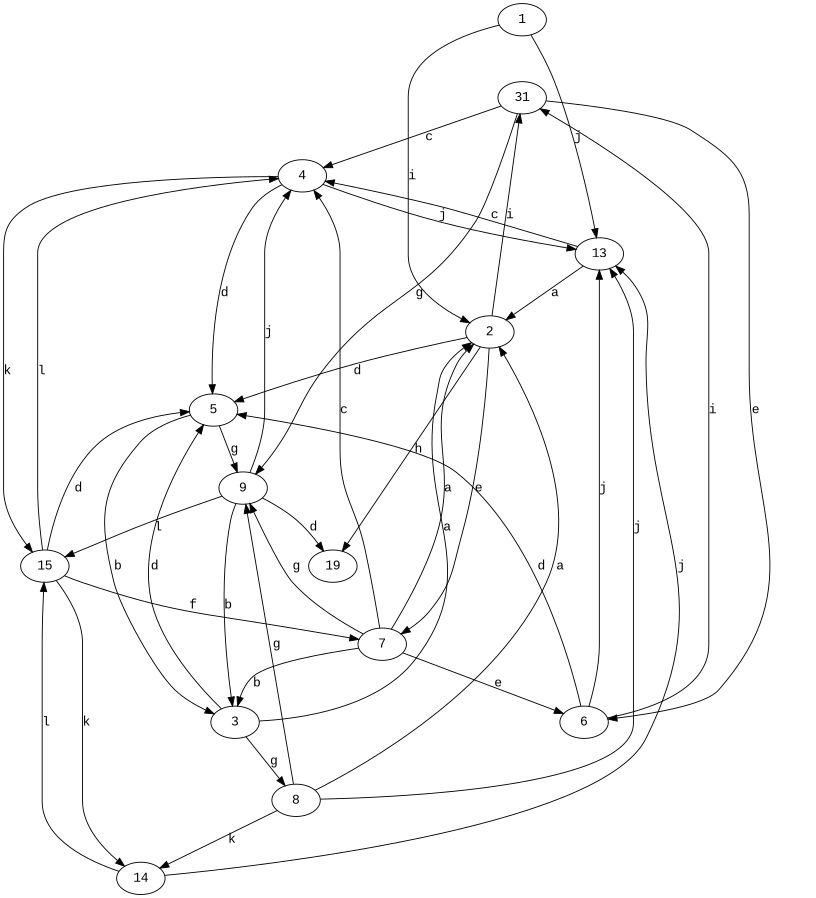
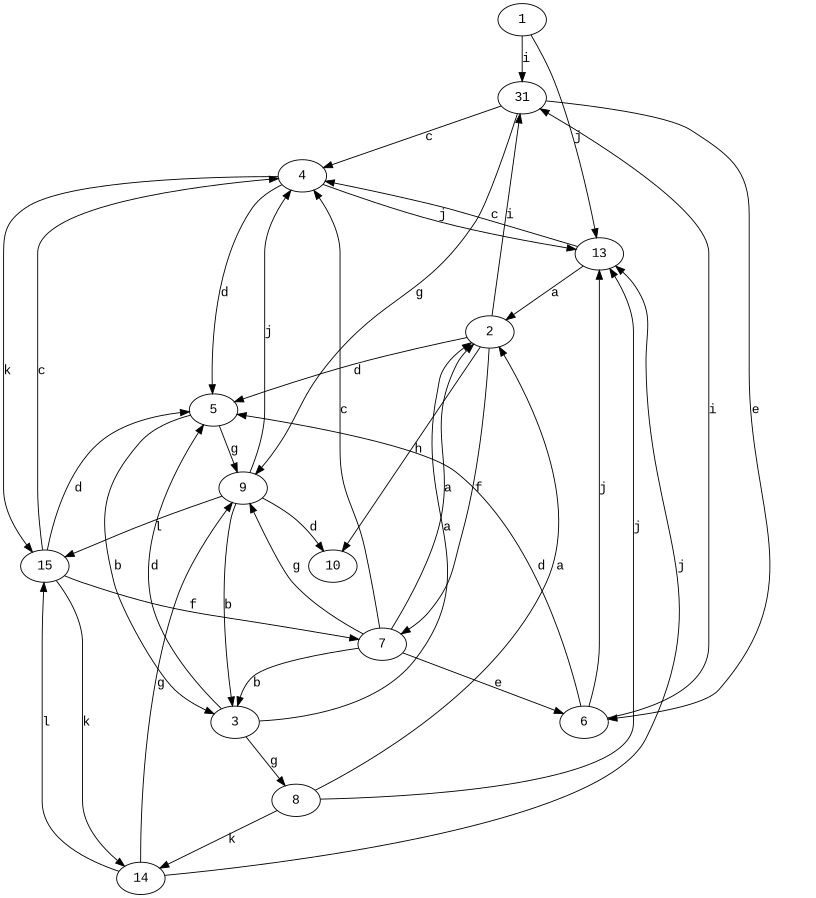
edge "1" -> "2": now "1" -> "31"
edge "15" -> "4": label "l" -> "c"
edge "2" -> "7": label "e" -> "f"
node "19": label "19" -> "10"
edge "8" -> "9": now "14" -> "9"
